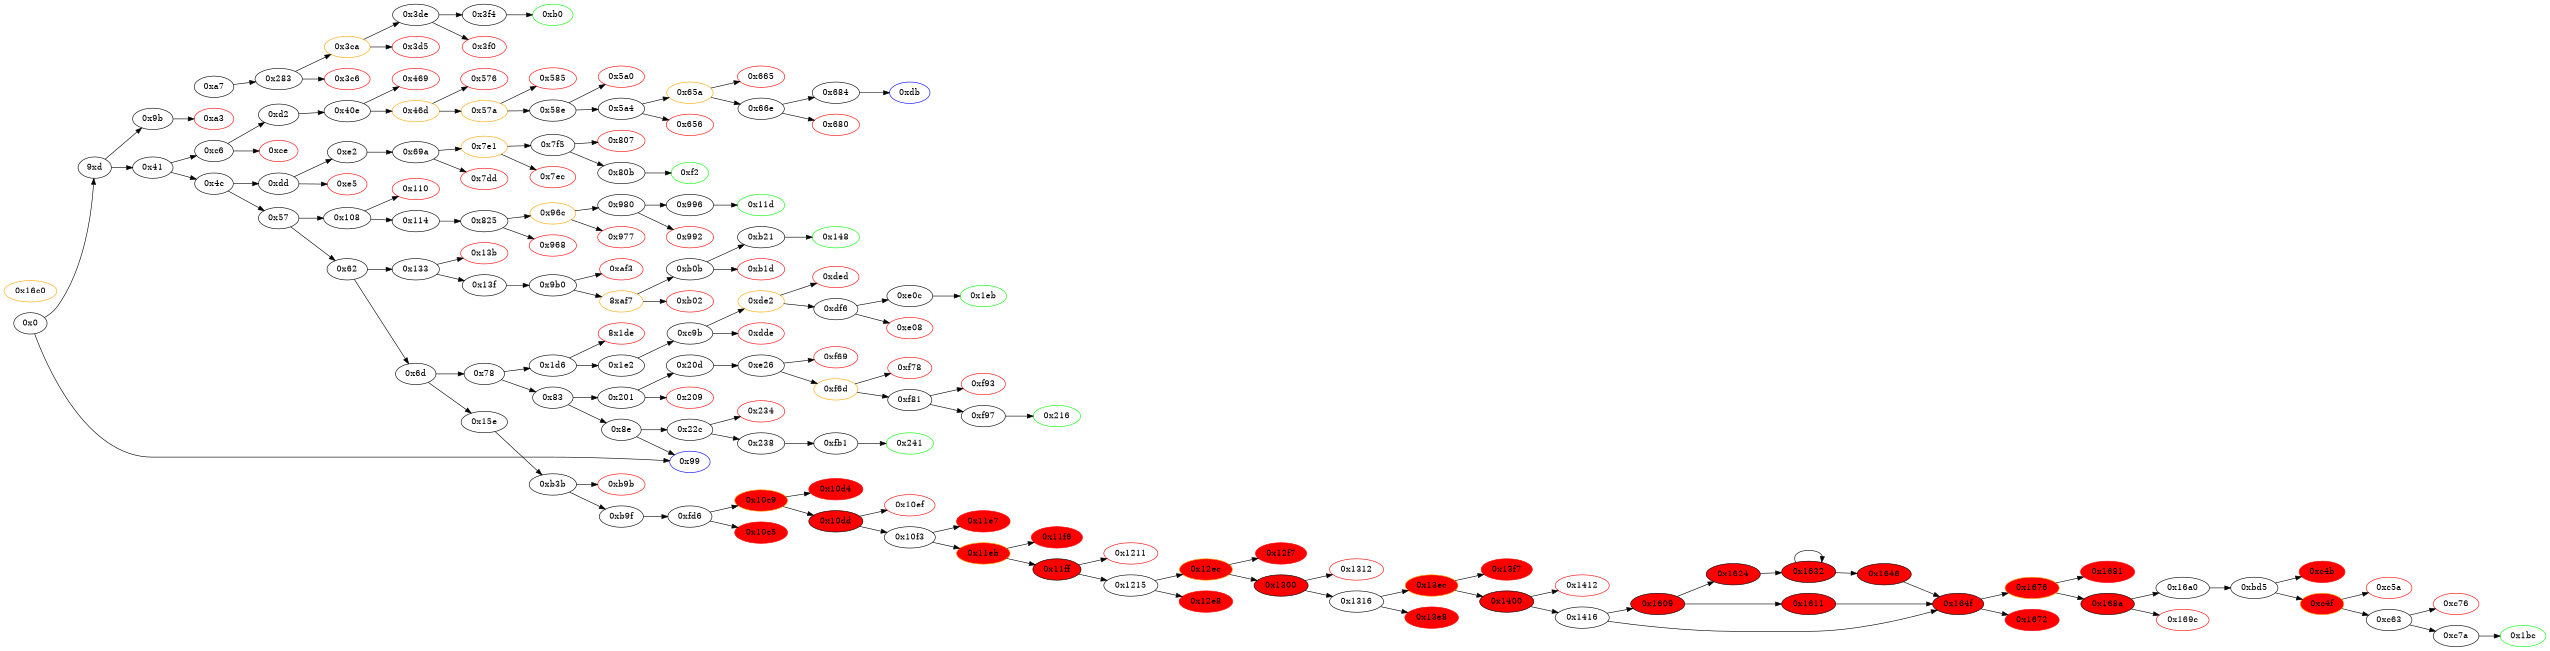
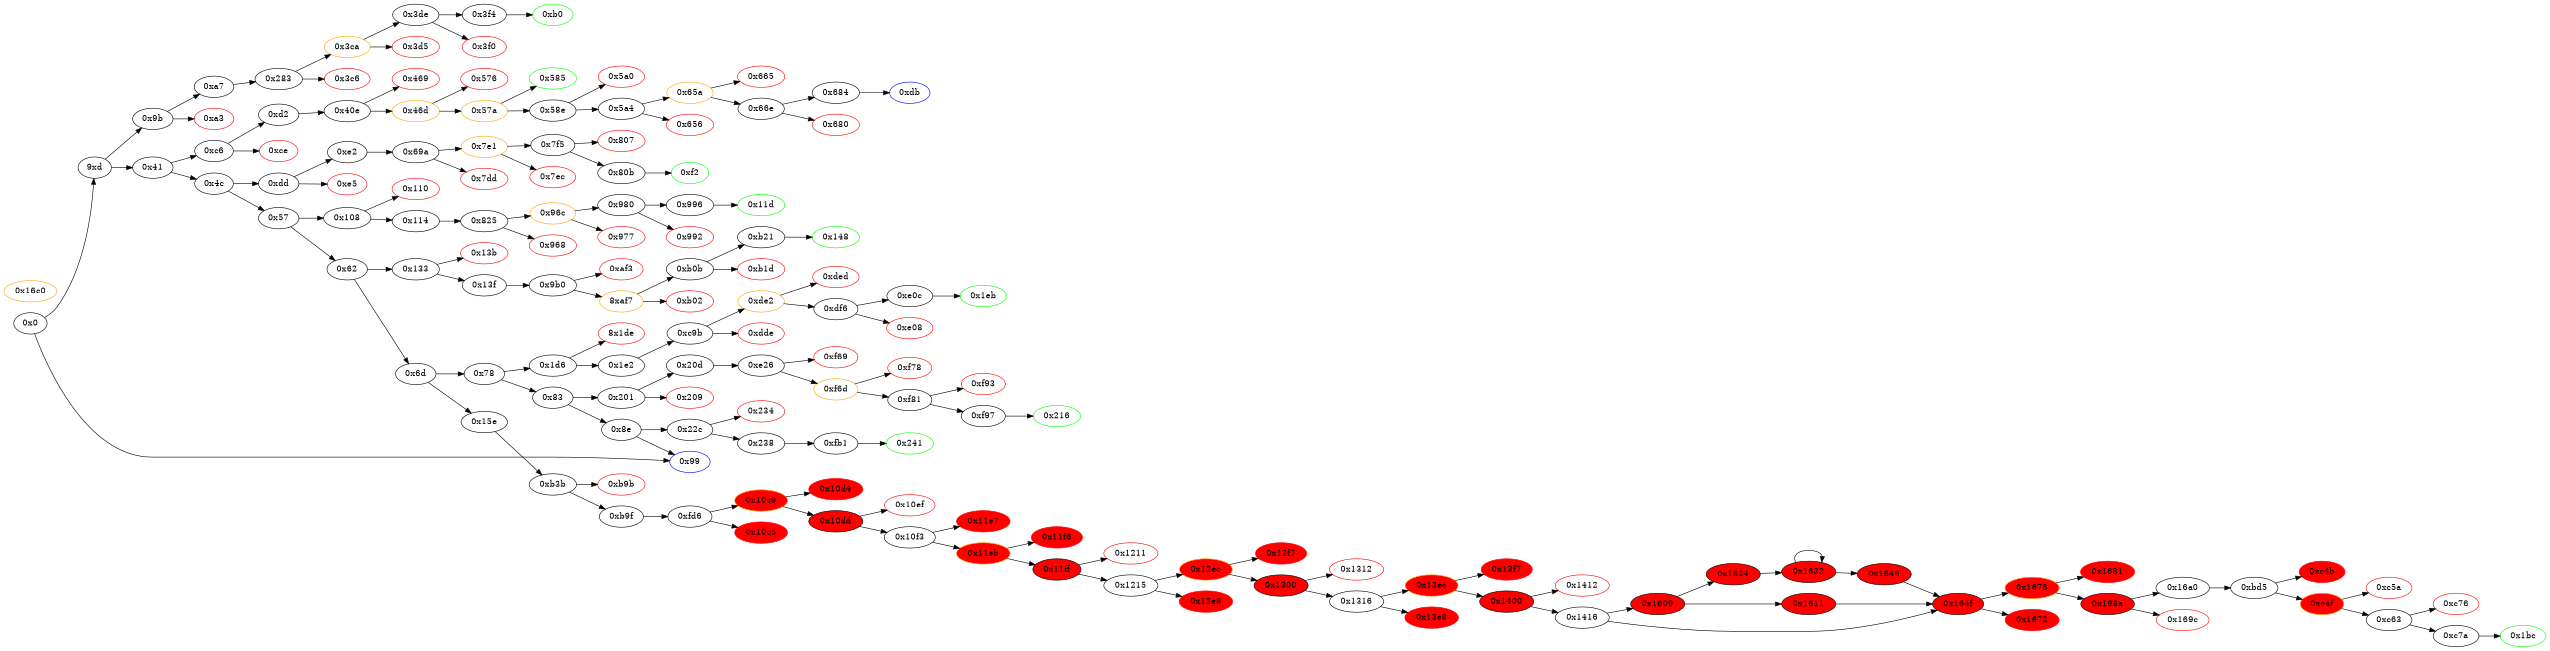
node "0x585": color red -> green
edge "0x9b" -> "0xa7": added
